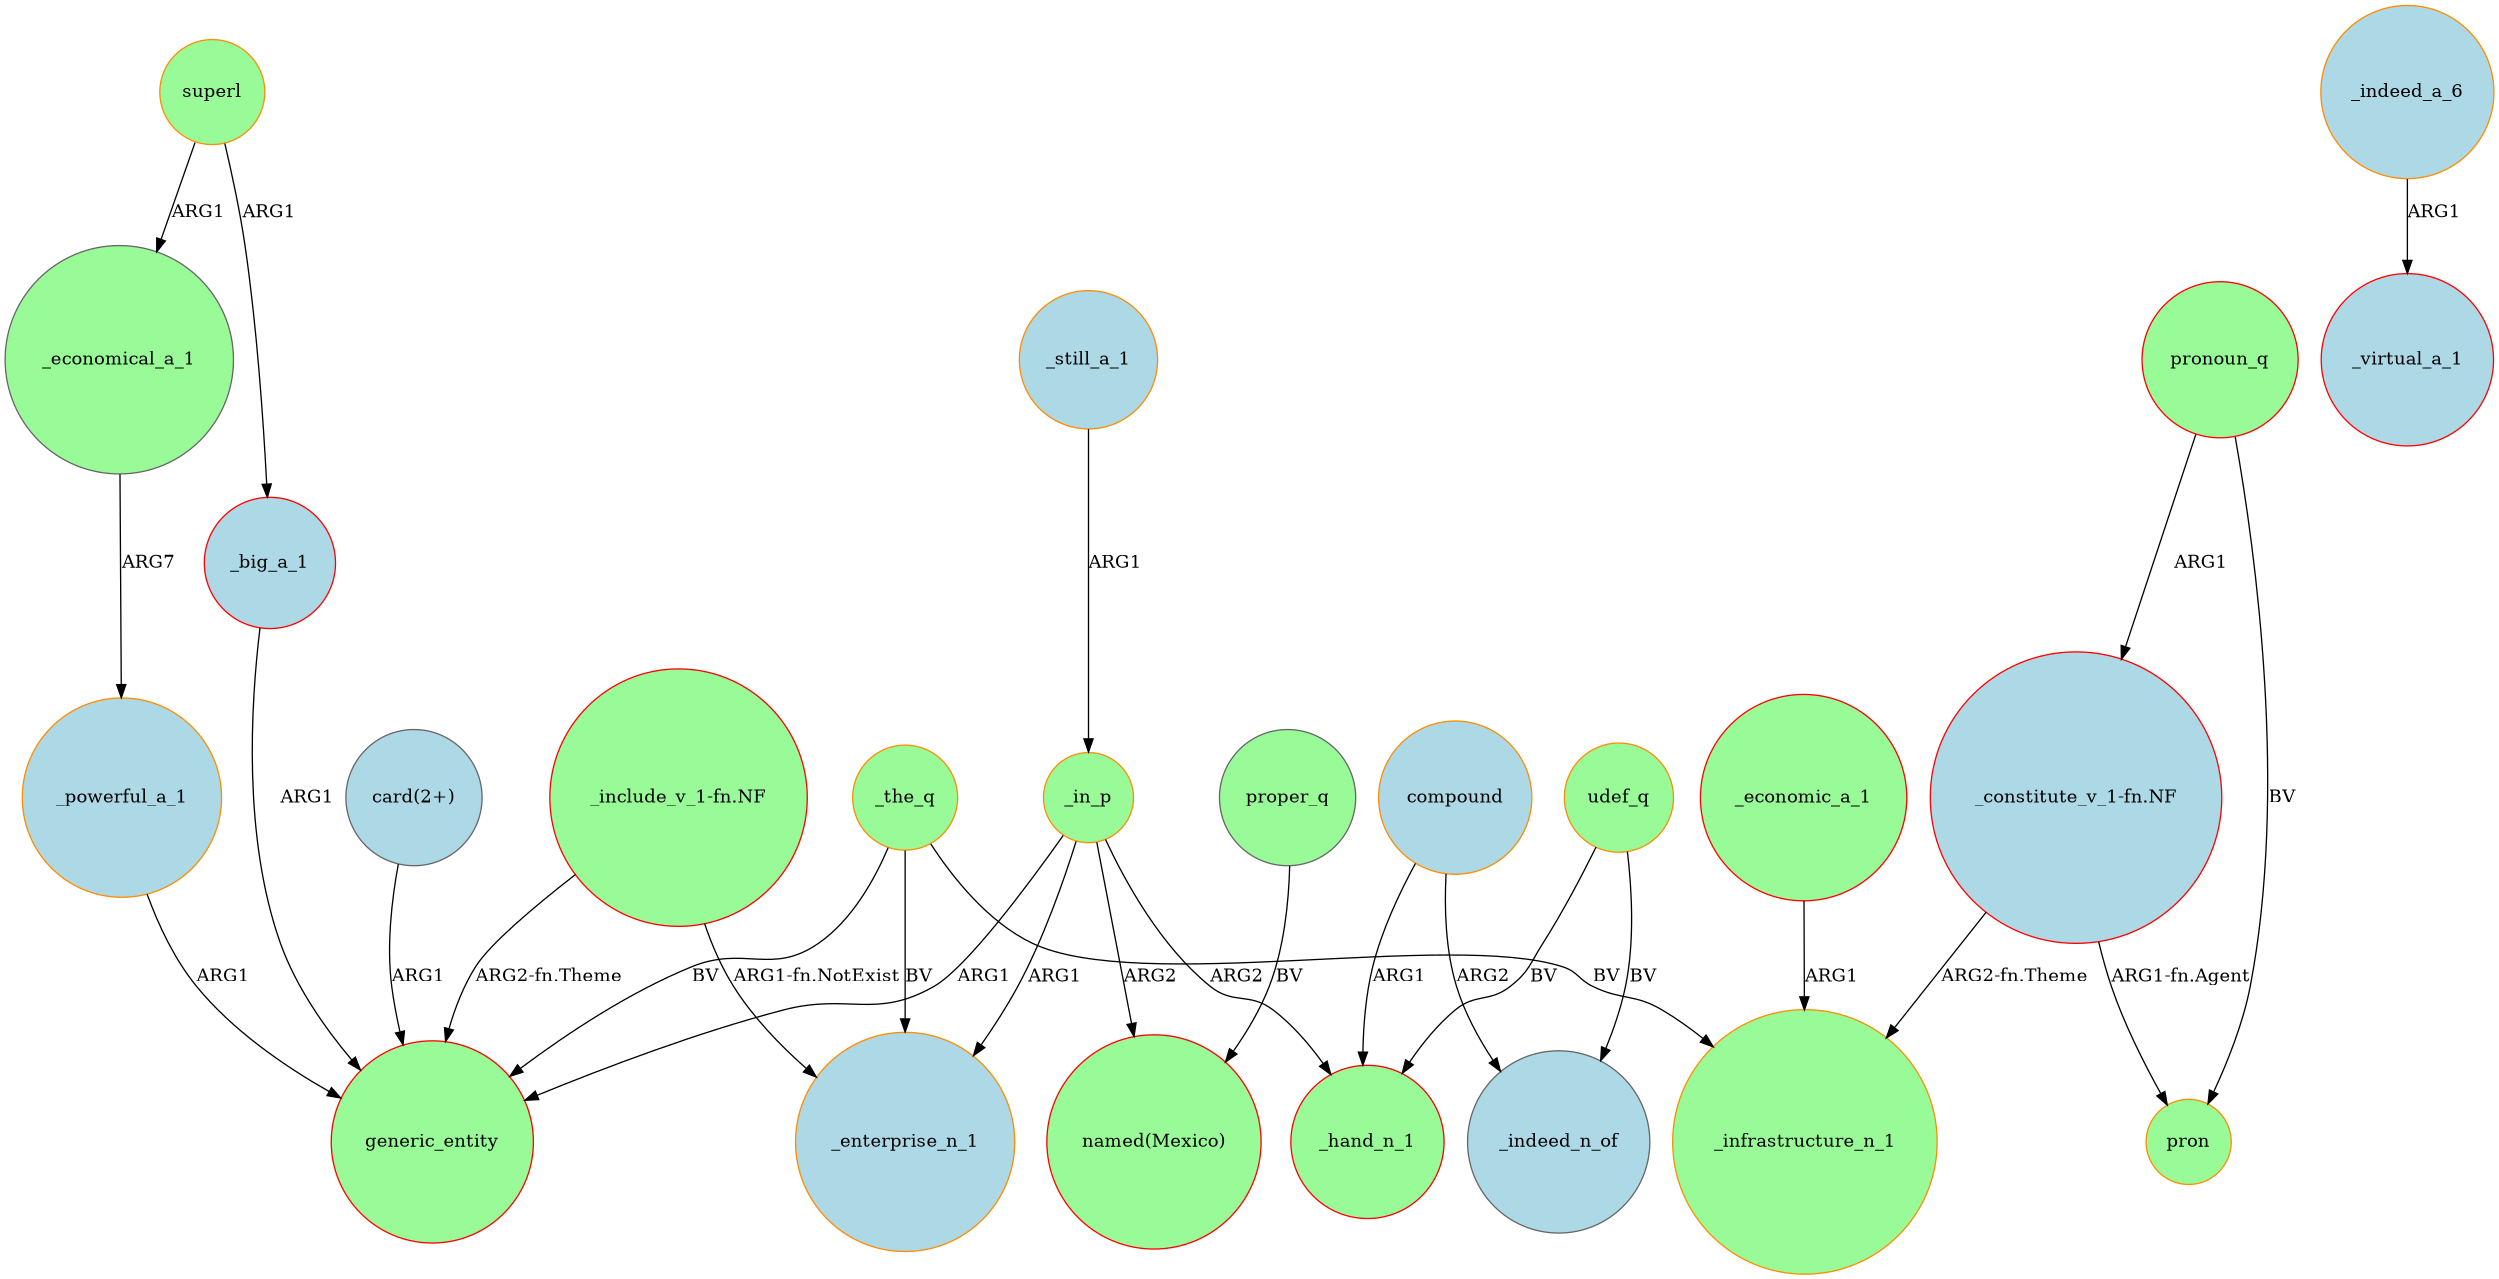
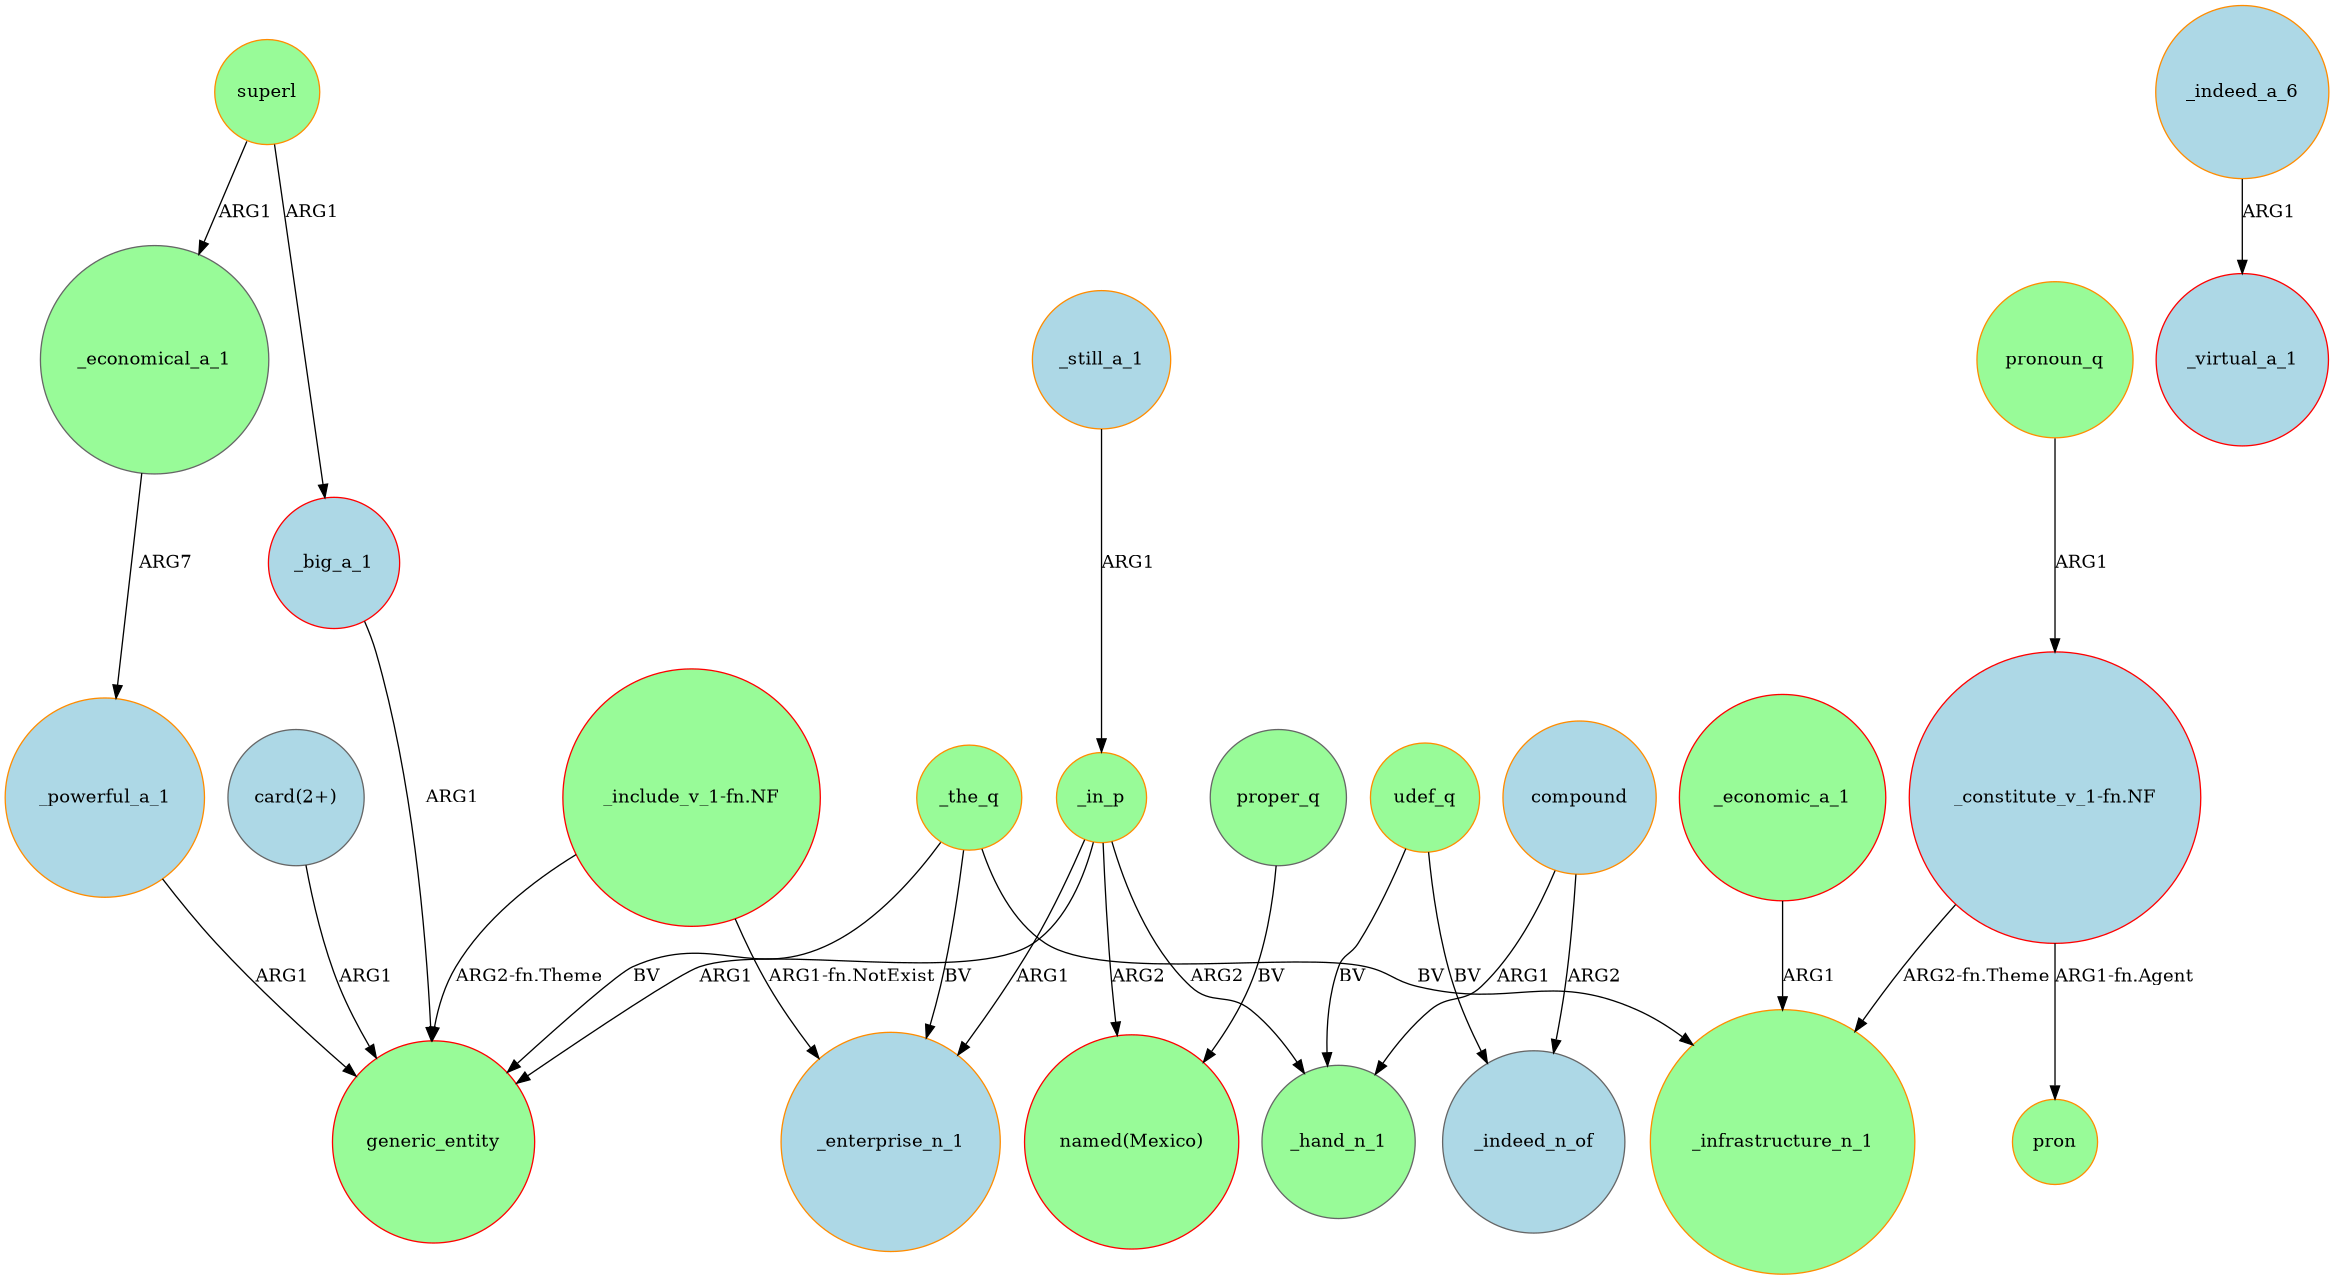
node "pronoun_q": color red -> darkorange
edge "pronoun_q" -> "pron": removed, label "BV"
node "_hand_n_1": color red -> gray40
